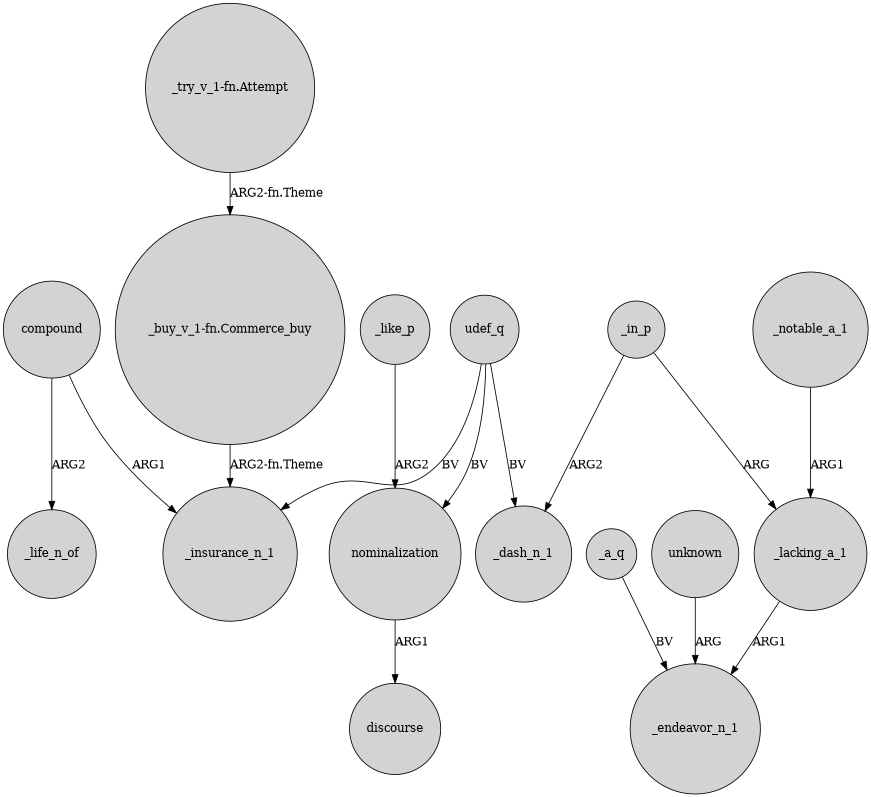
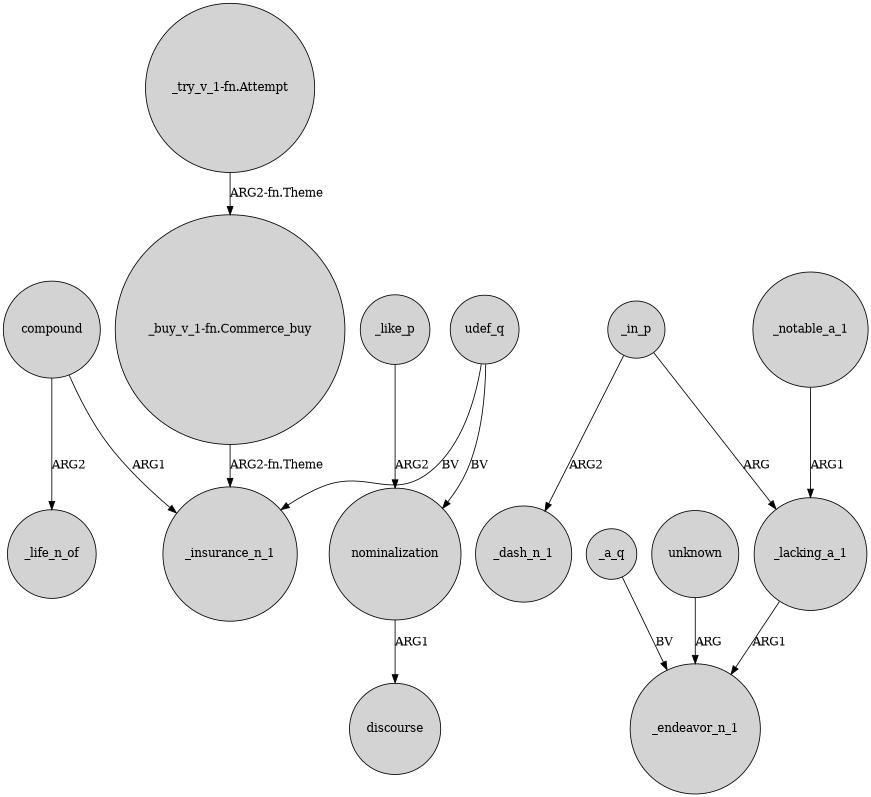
edge "udef_q" -> "_dash_n_1": removed, label "BV"
